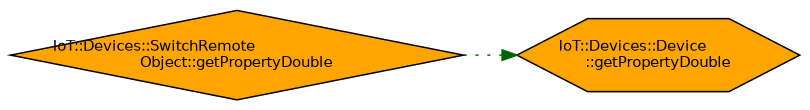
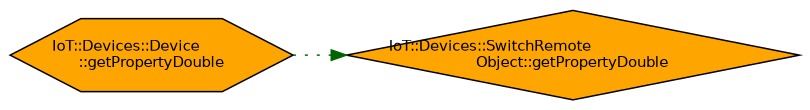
edge "IoT::Devices::SwitchRemote Object::getPropertyDouble" -> "IoT::Devices::Device ::getPropertyDouble": reversed
